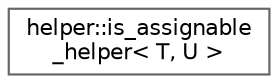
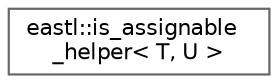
node "helper::is_assignable _helper< T, U >": label "helper::is_assignable _helper< T, U >" -> "eastl::is_assignable _helper< T, U >"
